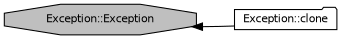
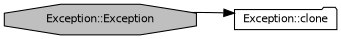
edge "Exception::clone" -> "Exception::Exception": reversed
